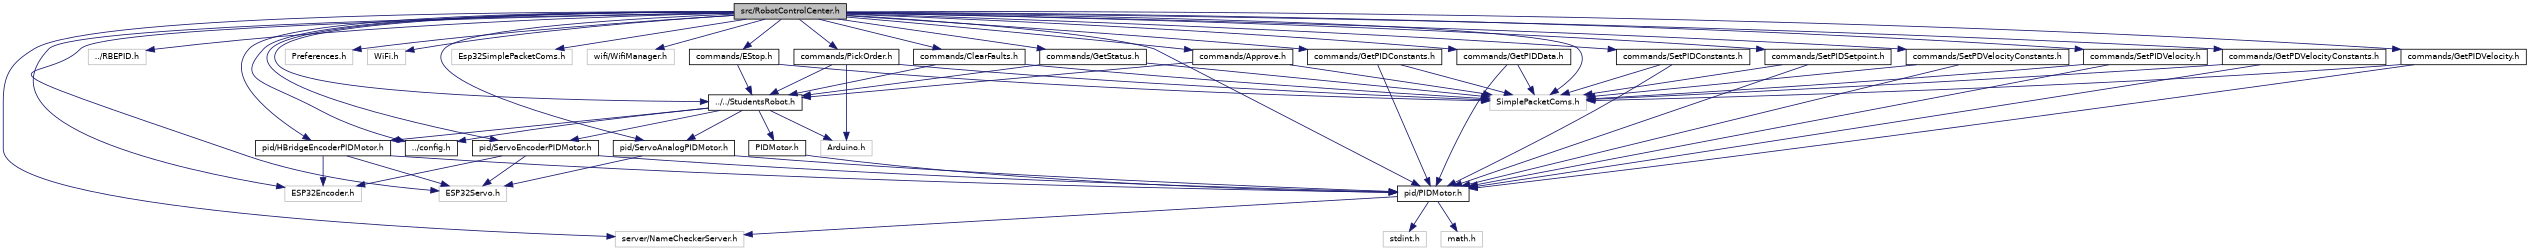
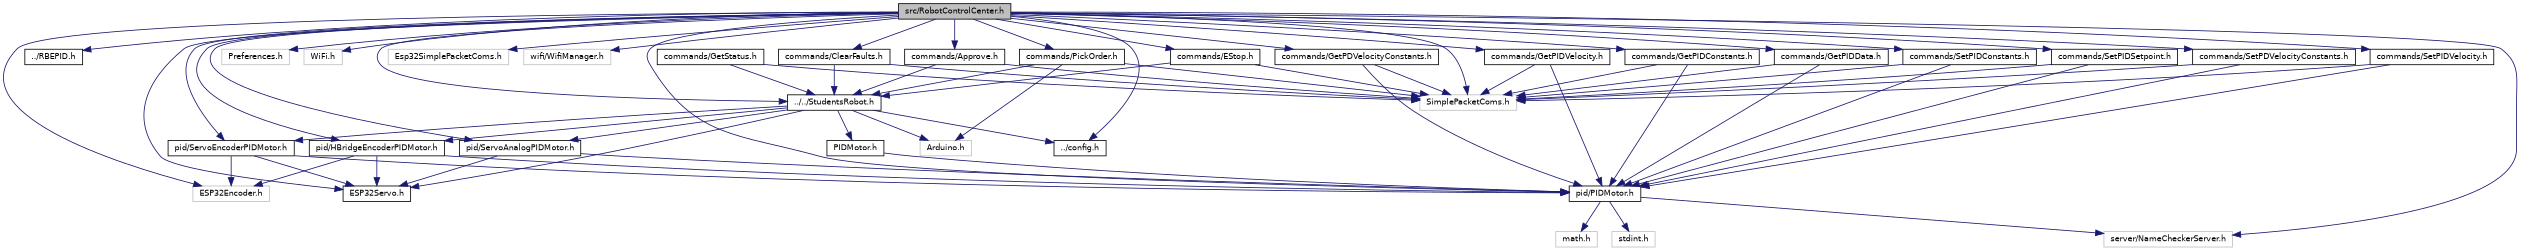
edge "src/RobotControlCenter.h" -> "commands/GetStatus.h": removed
node "../RBEPID.h": color grey75 -> black
edge "../../StudentsRobot.h" -> "ESP32Servo.h": added
node "ESP32Servo.h": color grey75 -> black
